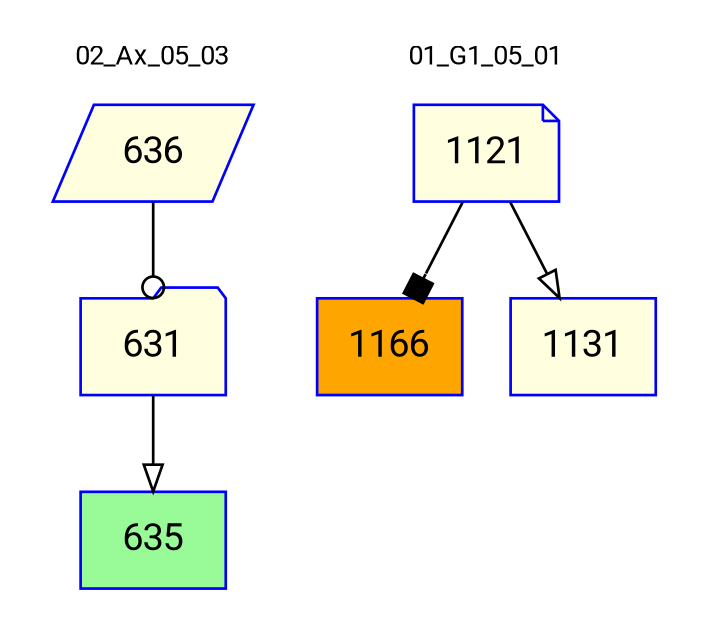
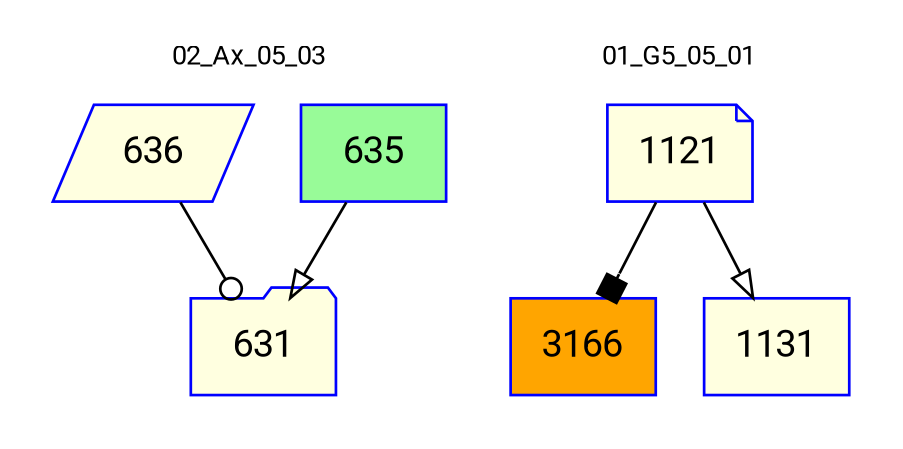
cluster "01_G1_05_01": label "01_G1_05_01" -> "01_G5_05_01"
node "1166": label "1166" -> "3166"
edge "631" -> "635": reversed
